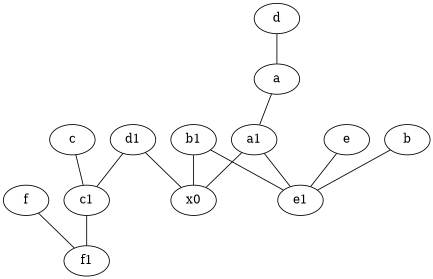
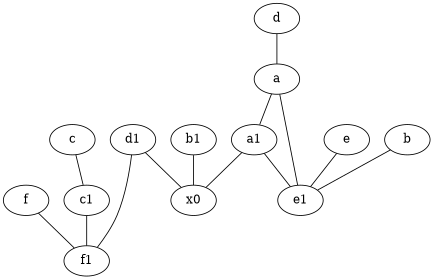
edge "d1" -- "c1": now "d1" -- "f1"
edge "b1" -- "e1": now "a" -- "e1"
